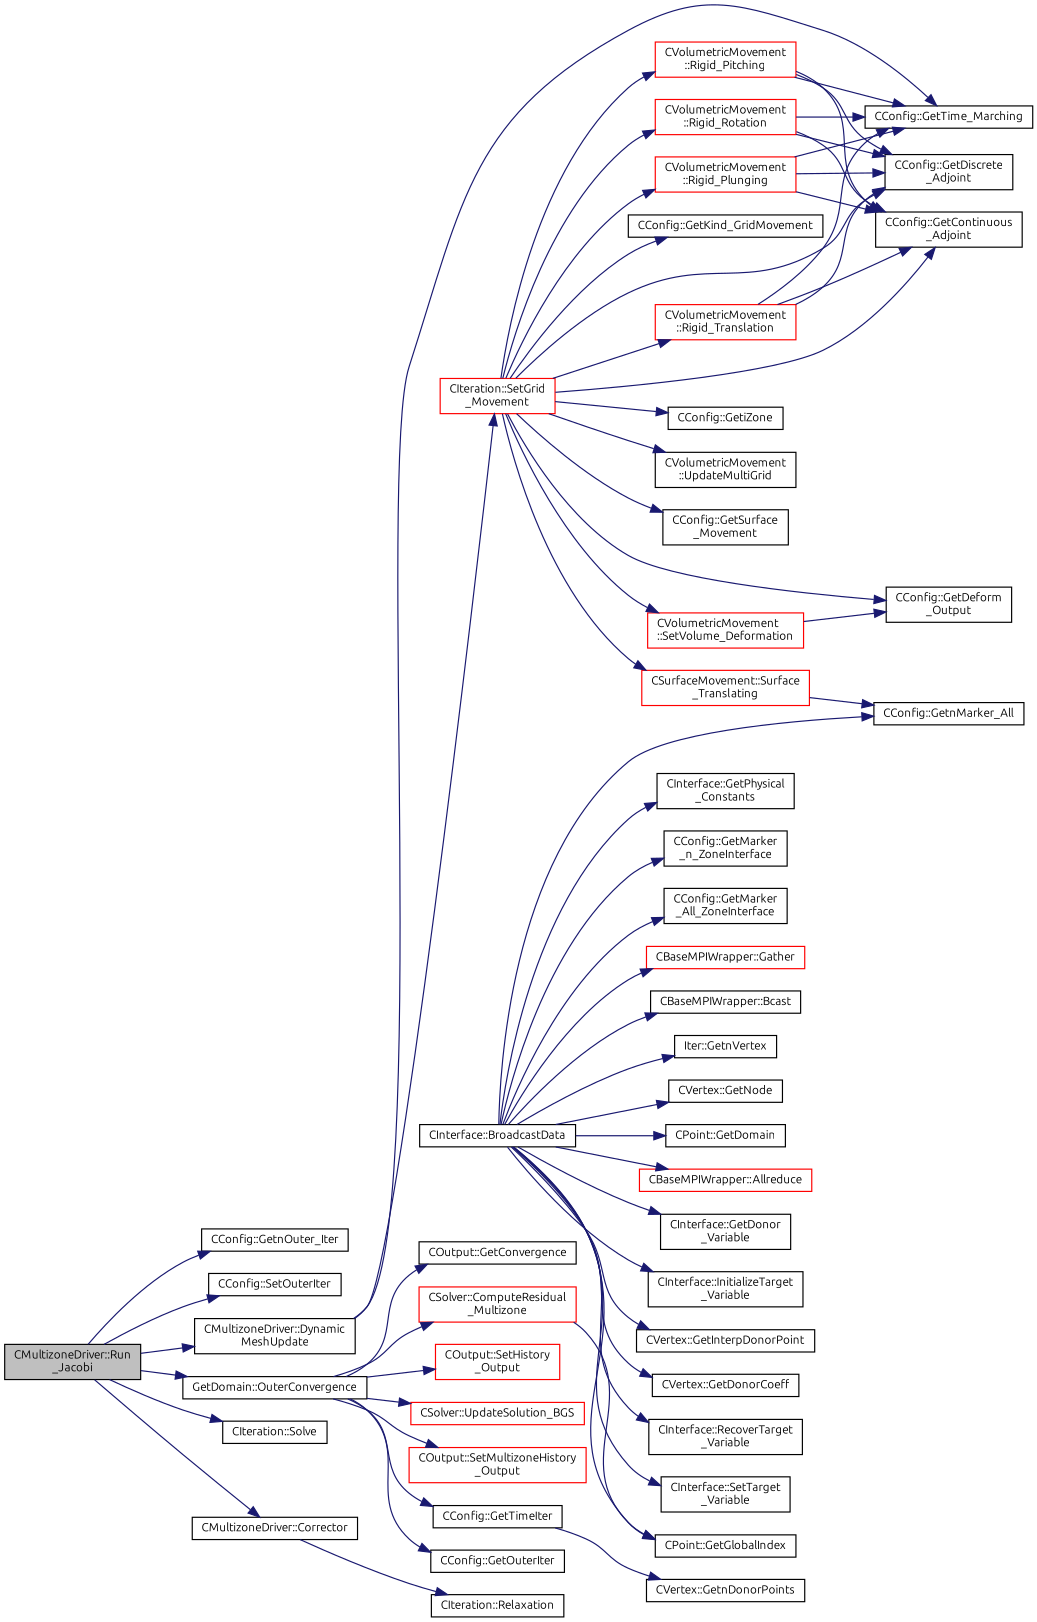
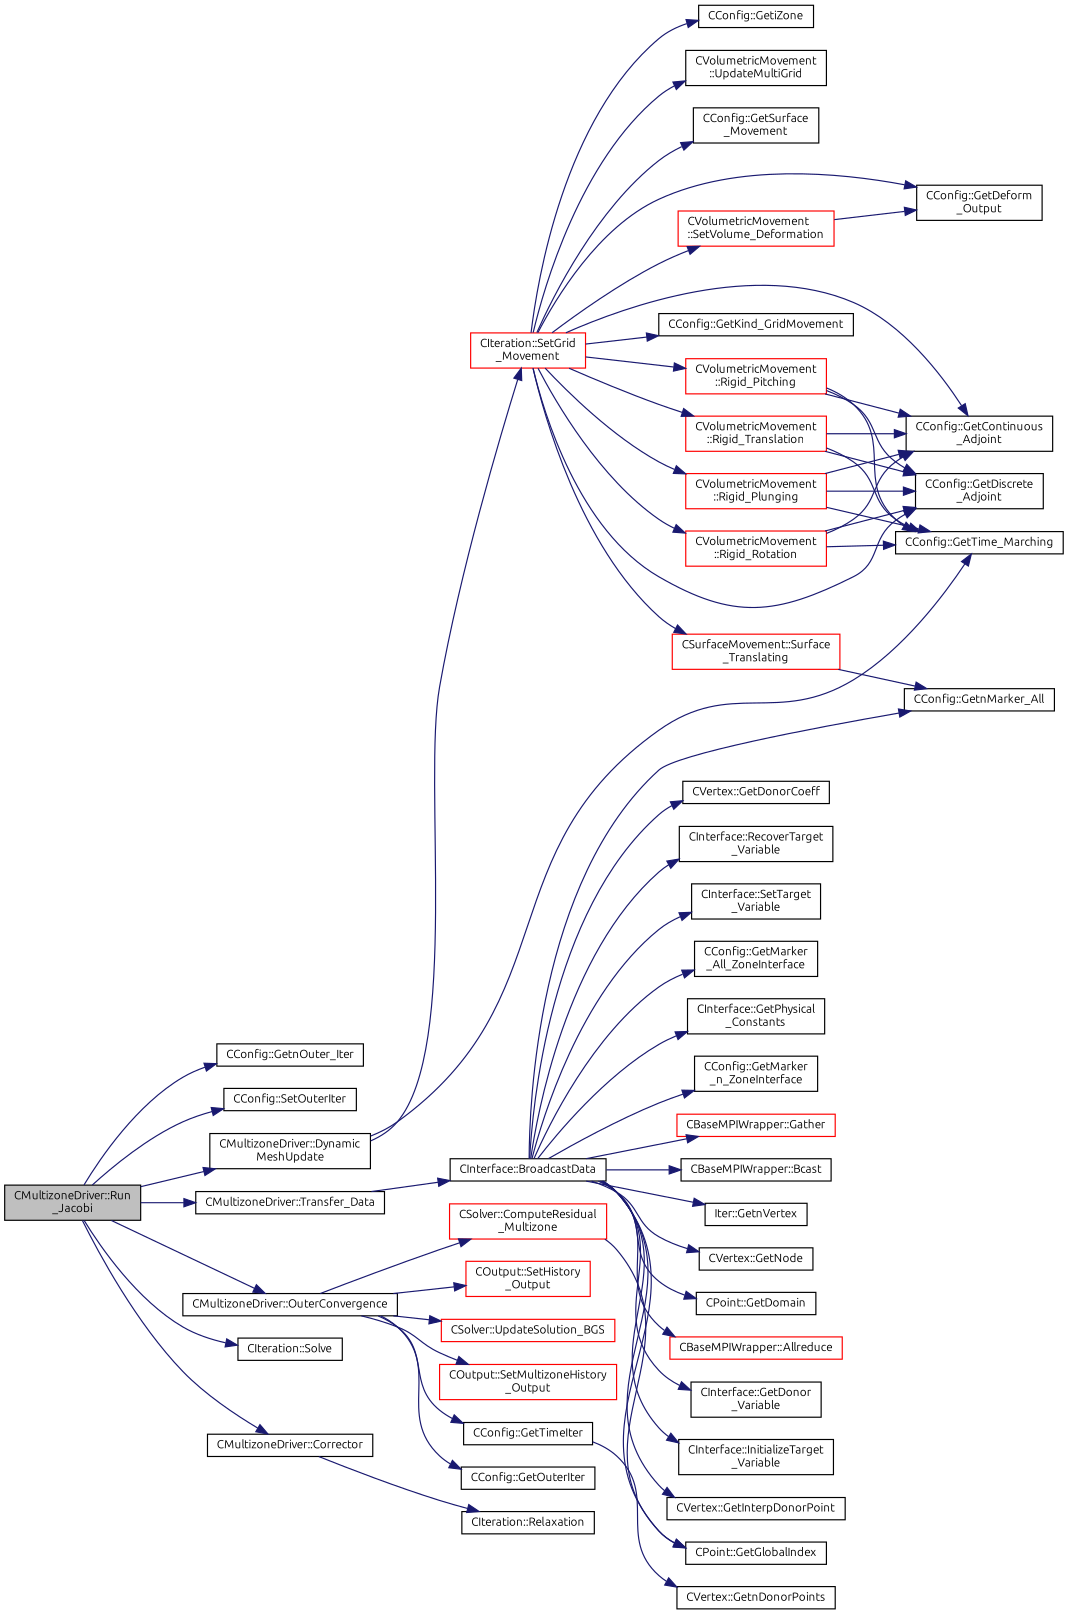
node "CMultizoneDriver::Transfer_Data": added
node "COutput::GetConvergence": removed
node "GetDomain::OuterConvergence": label "GetDomain::OuterConvergence" -> "CMultizoneDriver::OuterConvergence"
